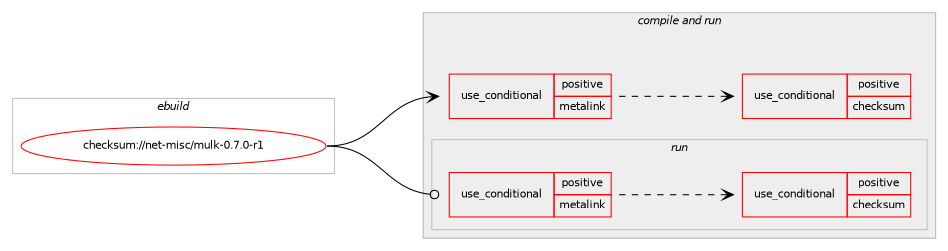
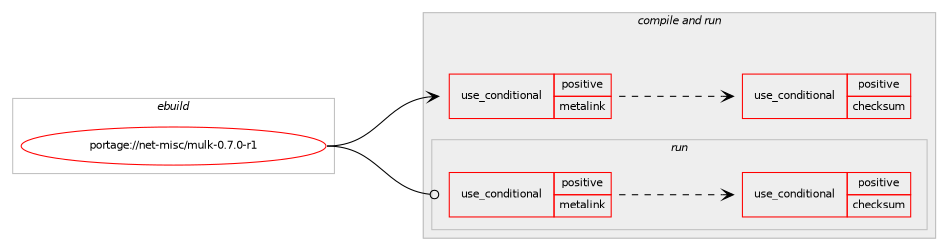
node "checksum://net-misc/mulk-0.7.0-r1": label "checksum://net-misc/mulk-0.7.0-r1" -> "portage://net-misc/mulk-0.7.0-r1"
